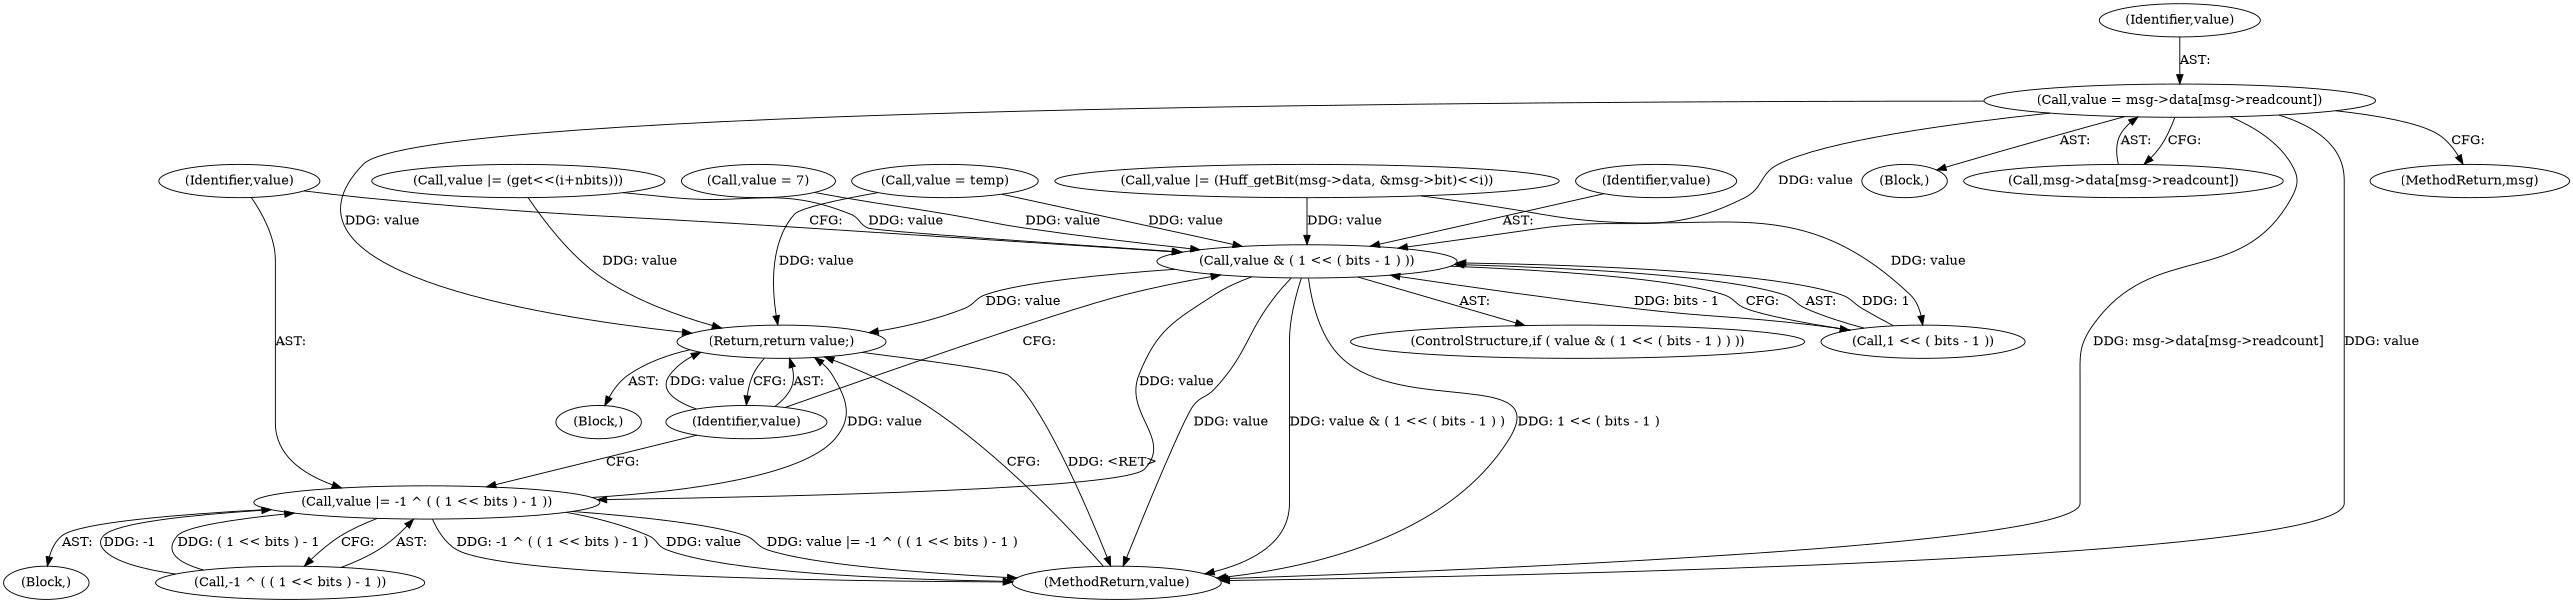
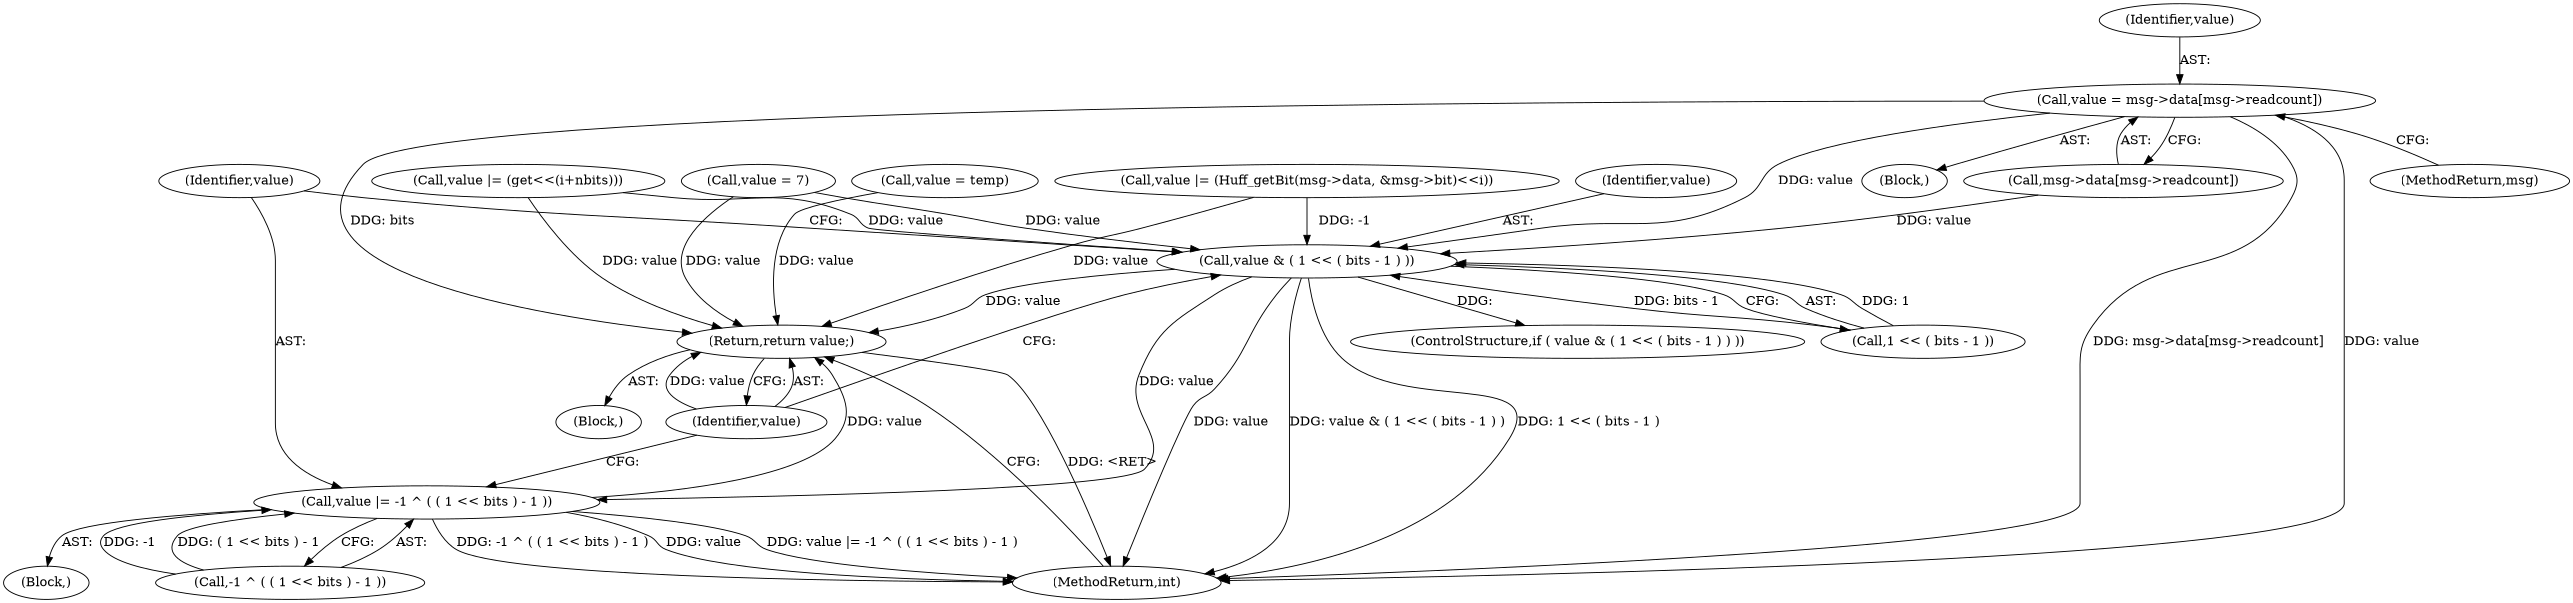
edge "(Call,value = msg->data[msg->readcount])" -> "(MethodReturn,msg)": reversed
edge "(Call,value = temp)" -> "(Call,value & ( 1 << ( bits - 1 ) ))": now "(Call,msg->data[msg->readcount])" -> "(Call,value & ( 1 << ( bits - 1 ) ))"
edge "(Call,value = msg->data[msg->readcount])" -> "(Return,return value;)": label "DDG: value" -> "DDG: bits"
edge "(Call,value |= (Huff_getBit(msg->data, &msg->bit)<<i))" -> "(Call,value & ( 1 << ( bits - 1 ) ))": label "DDG: value" -> "DDG: -1"
edge "(Call,value |= (Huff_getBit(msg->data, &msg->bit)<<i))" -> "(Call,1 << ( bits - 1 ))": now "(Call,value |= (Huff_getBit(msg->data, &msg->bit)<<i))" -> "(Return,return value;)"
edge "(Call,value = 7)" -> "(Return,return value;)": added, label "DDG: value"
edge "(Call,value & ( 1 << ( bits - 1 ) ))" -> "(ControlStructure,if ( value & ( 1 << ( bits - 1 ) ) ))": label "AST: " -> "DDG: "
node "(MethodReturn,value)": label "(MethodReturn,value)" -> "(MethodReturn,int)"
